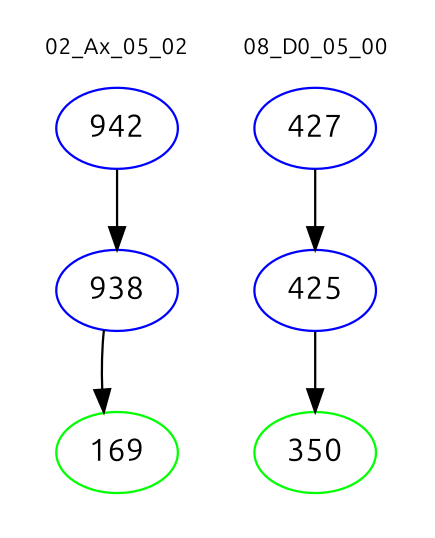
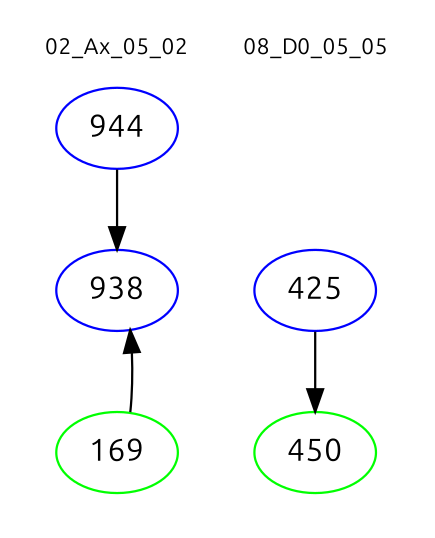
cluster "08_D0_05_00": label "08_D0_05_00" -> "08_D0_05_05"
node "942": label "942" -> "944"
node "427": removed
edge "938" -> "169": reversed
node "350": label "350" -> "450"
